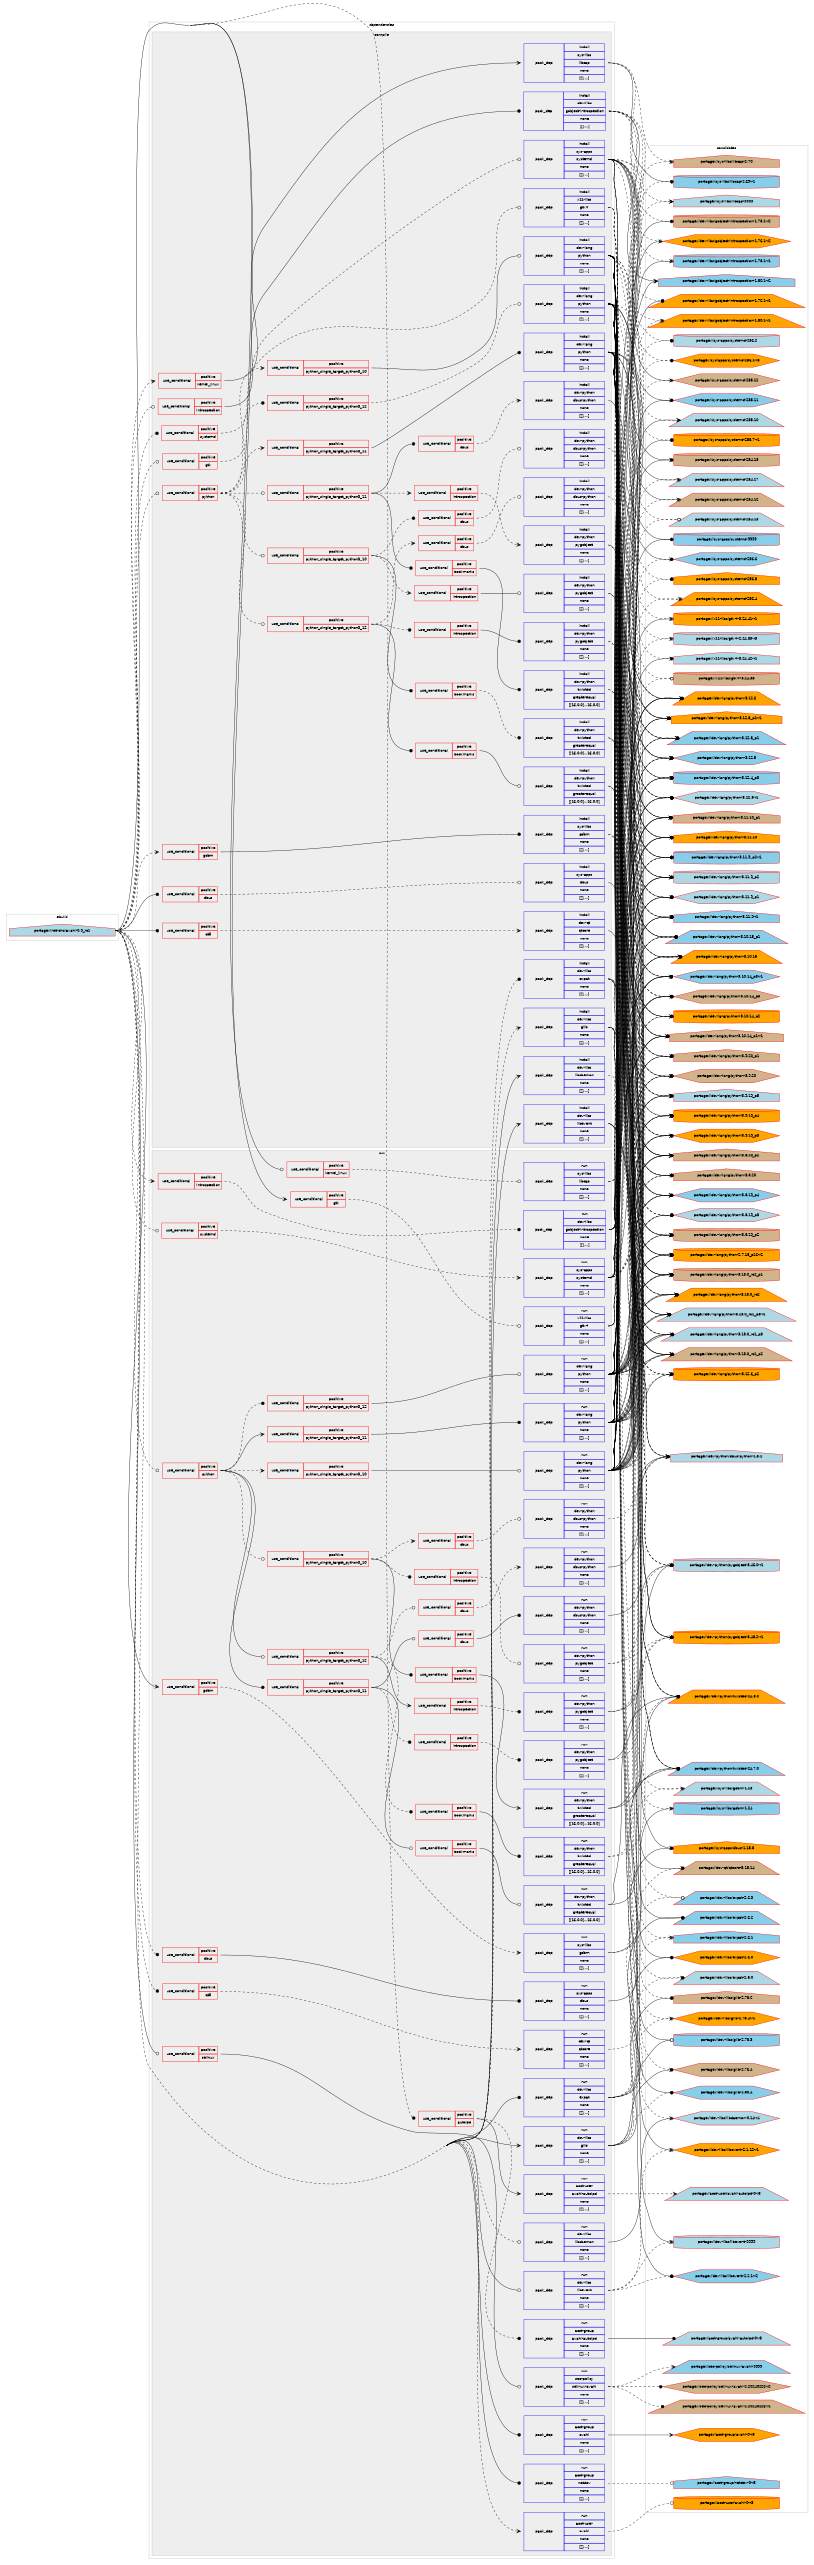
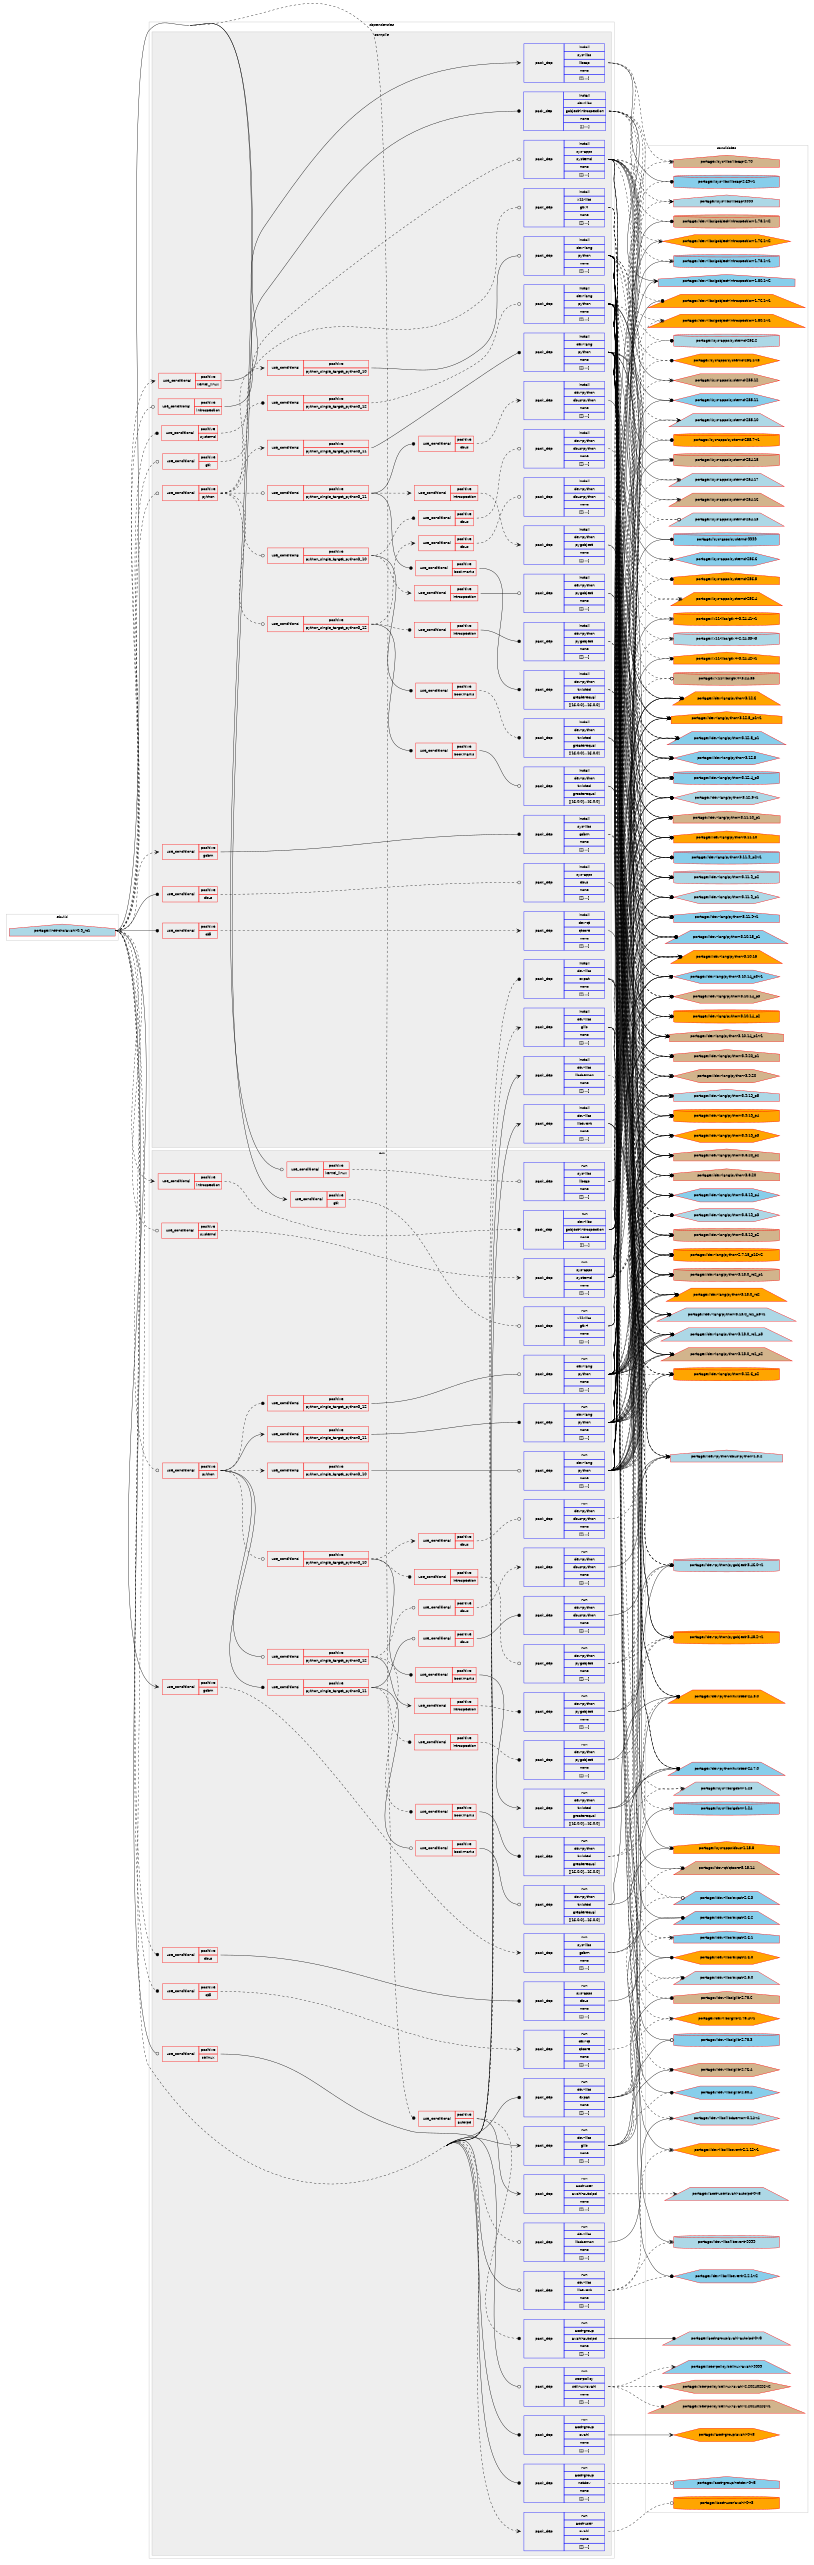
node "portage://x11-libs/gtk+-3.24.42-r1": fillcolor lightblue -> orange
